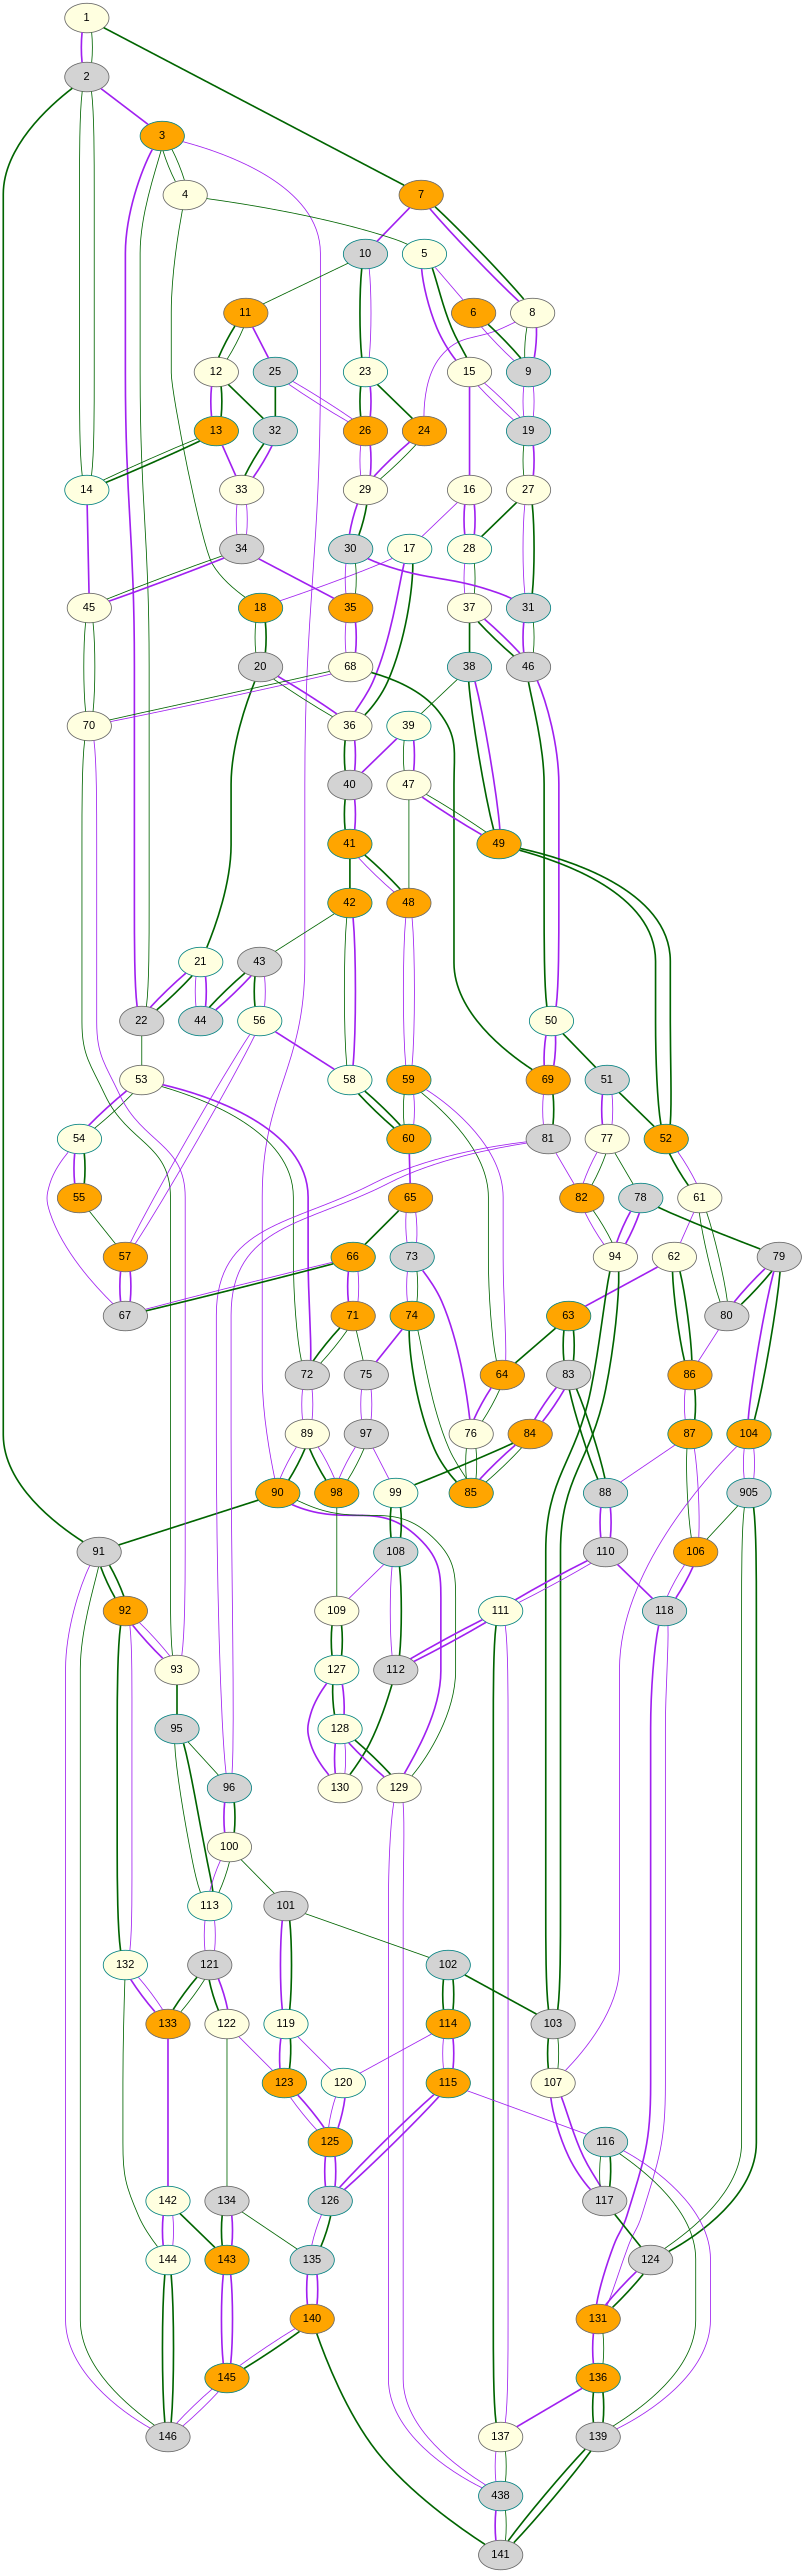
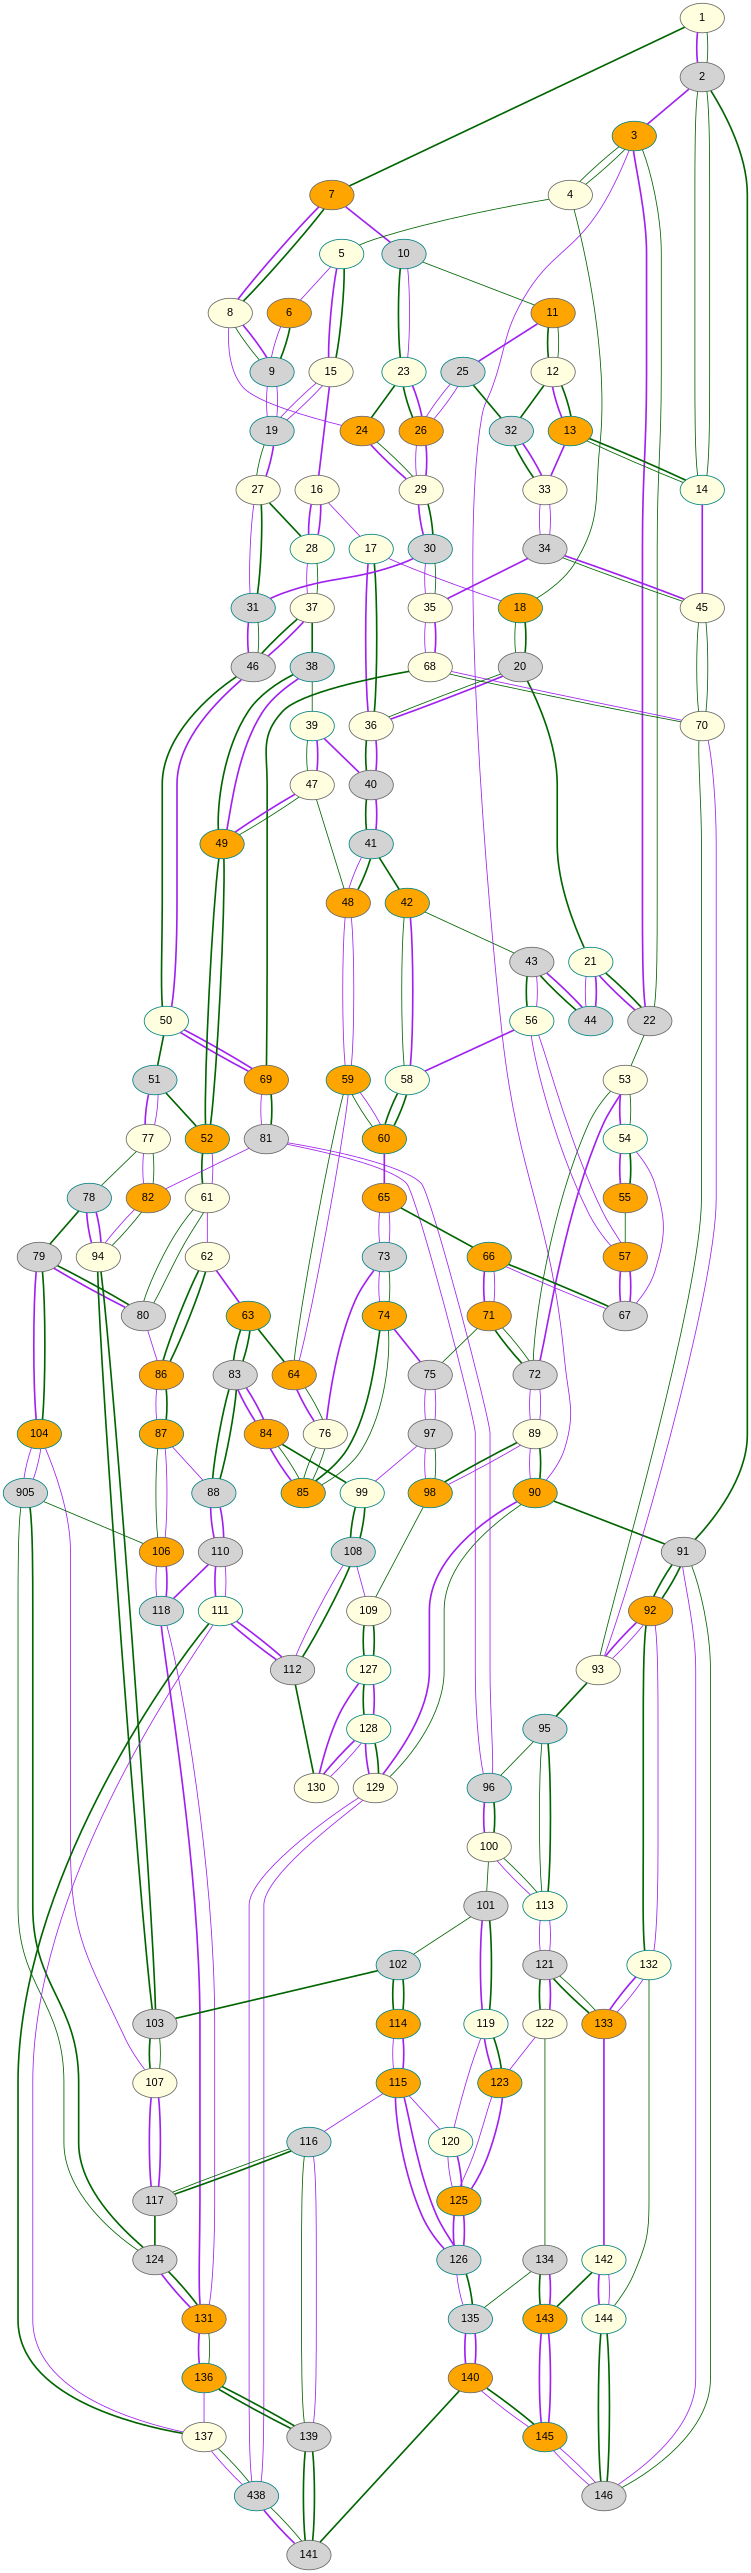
node "35": fillcolor orange -> lightyellow
node "41": fillcolor orange -> lightgrey
edge "114" -- "120": now "115" -- "120"
edge "136" -- "137": style bold -> solid
